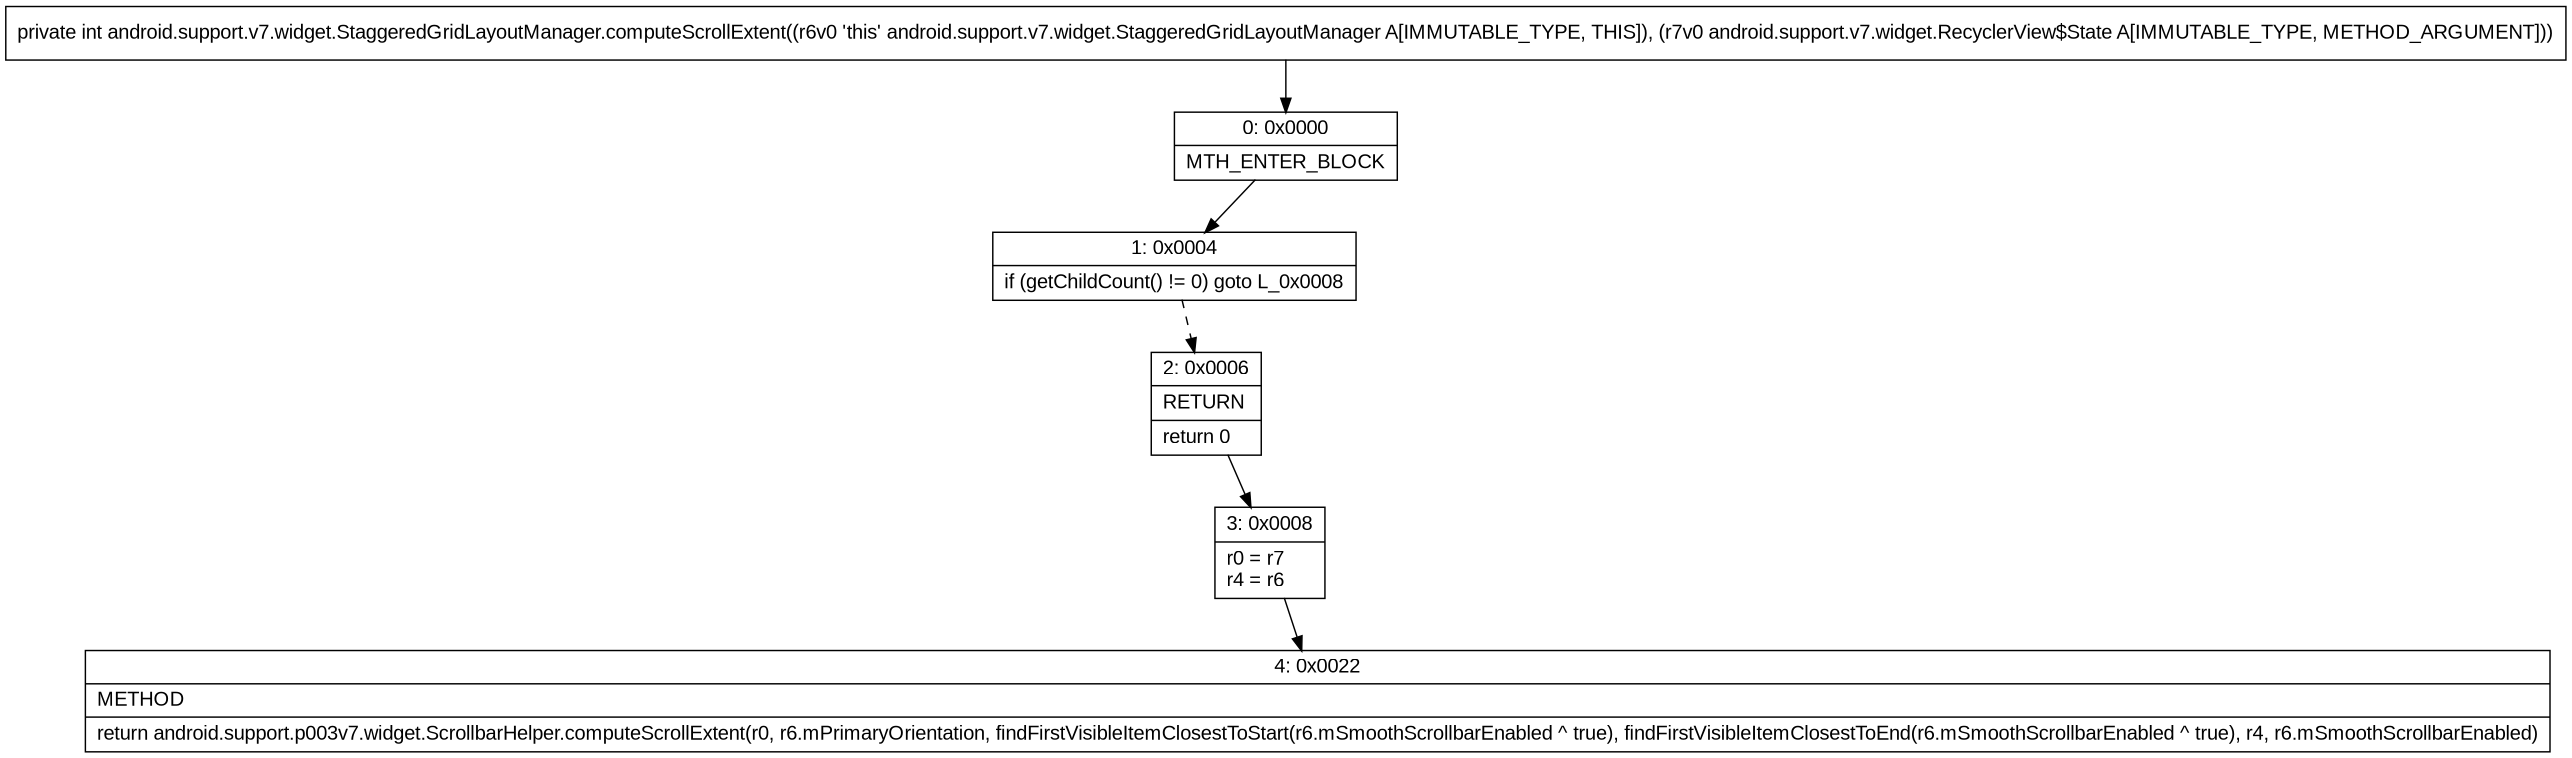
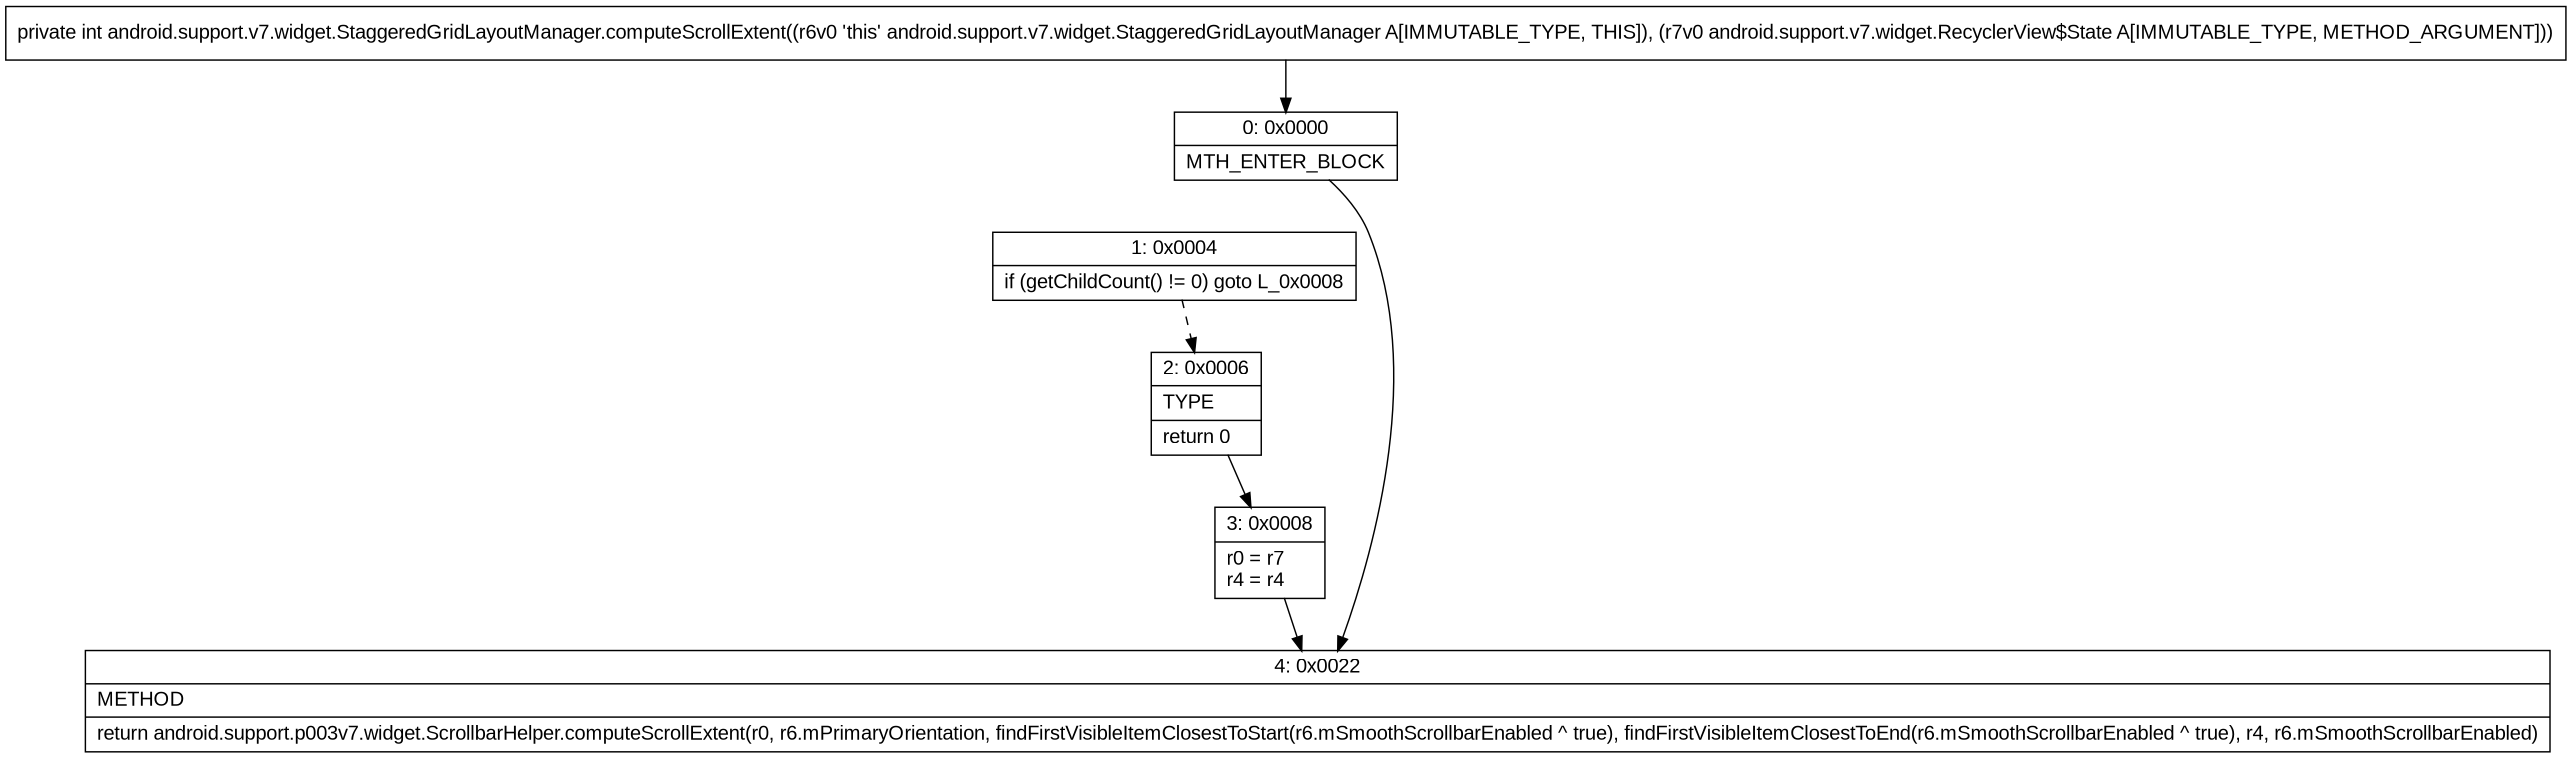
edge "0: 0x0000" -> "1: 0x0004": now "0: 0x0000" -> "4: 0x0022"
node "2: 0x0006": text "RETURN" -> "TYPE"
node "3: 0x0008": text "r4 = r6" -> "r4 = r4"
